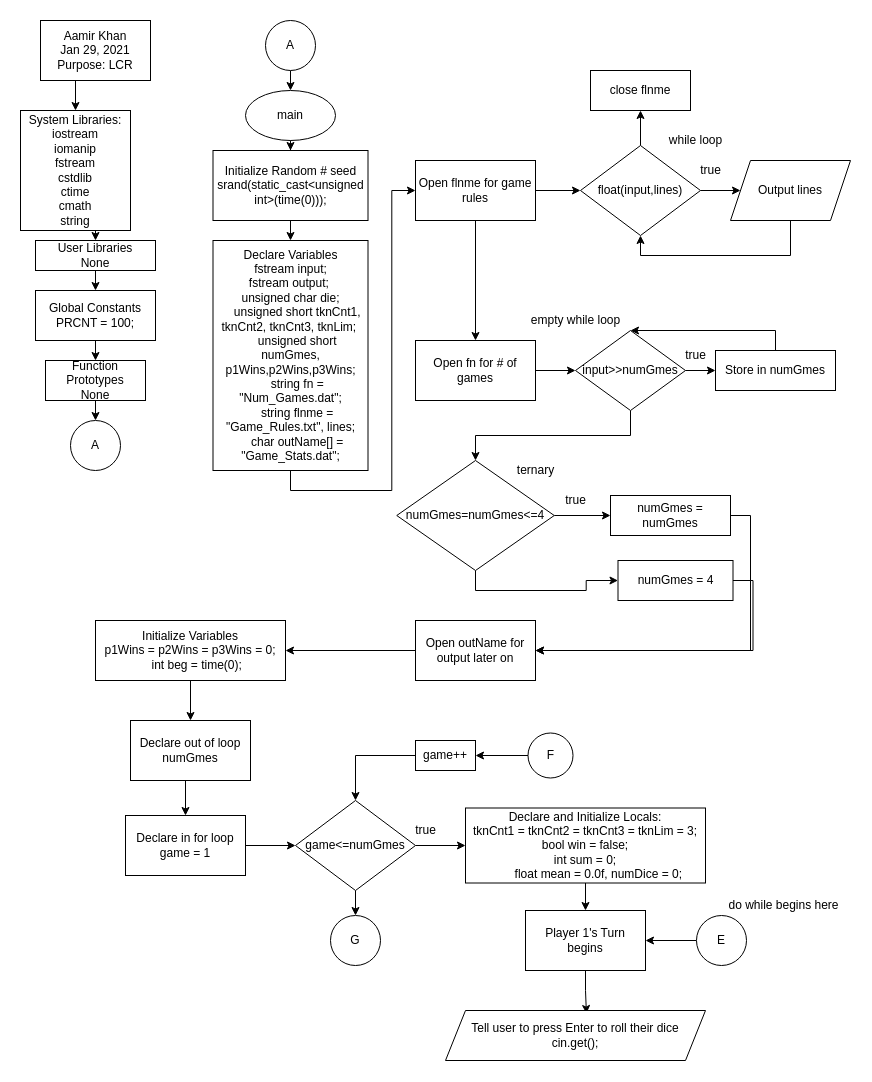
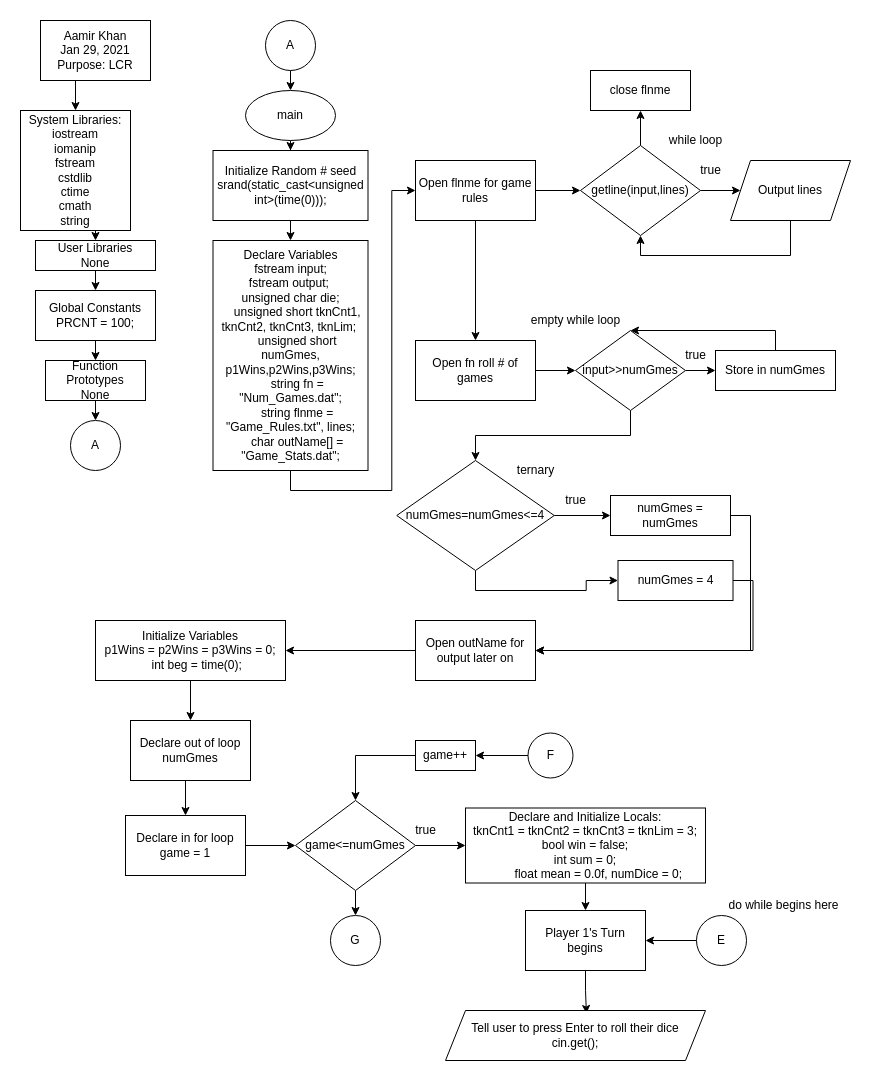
node "float(input,lines)": label "float(input,lines)" -> "getline(input,lines)"
node "Open fn for # of games": label "Open fn for # of games" -> "Open fn roll # of games"
